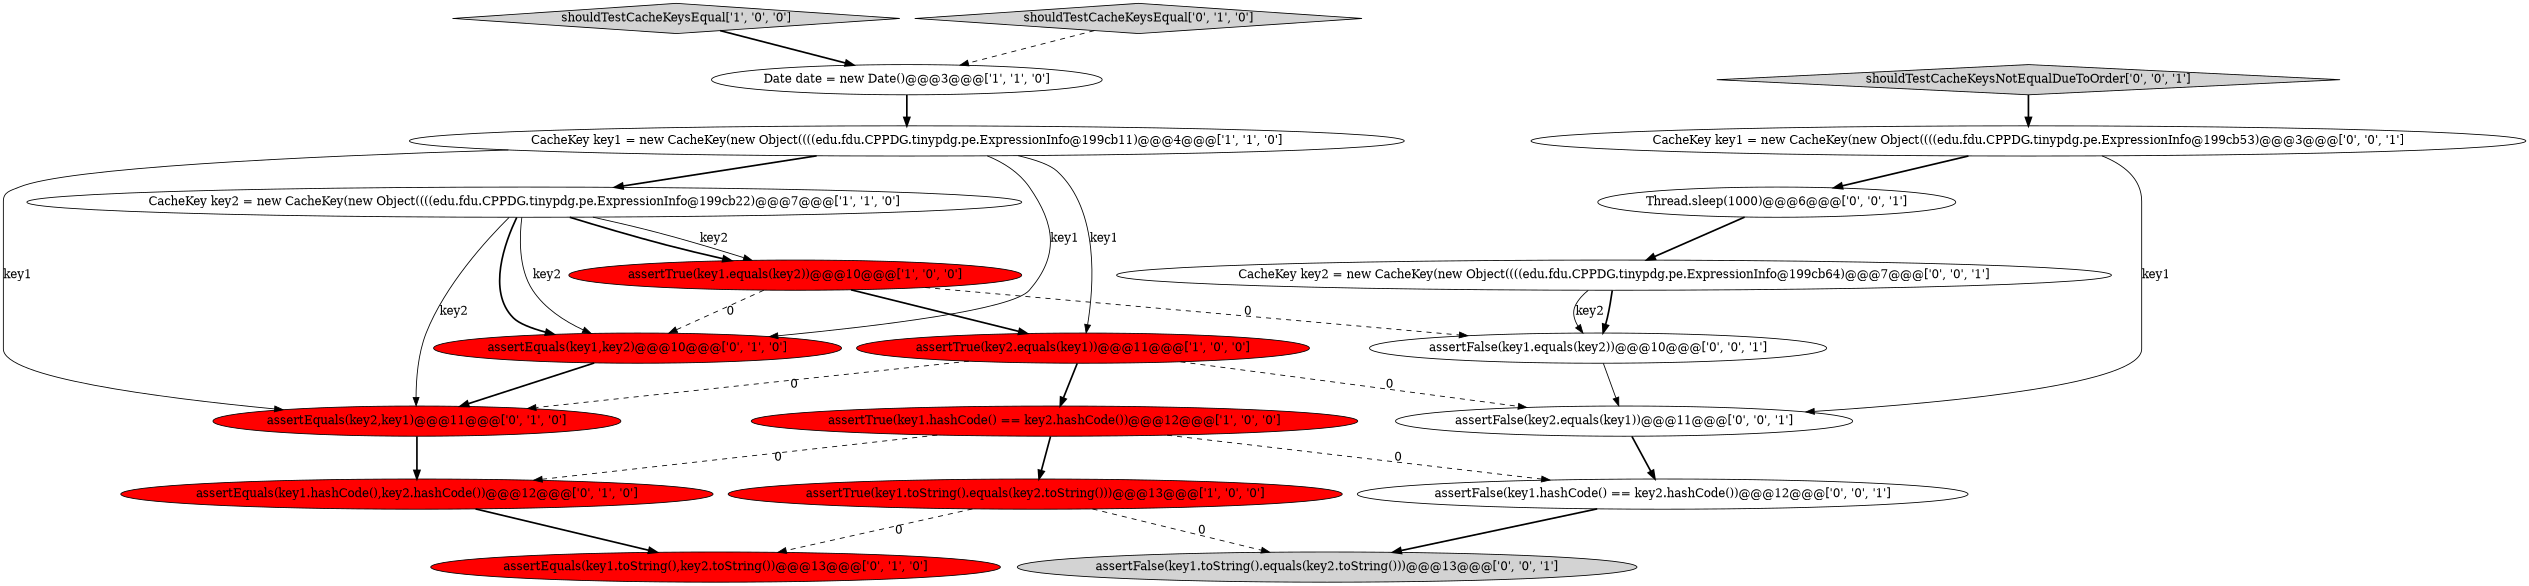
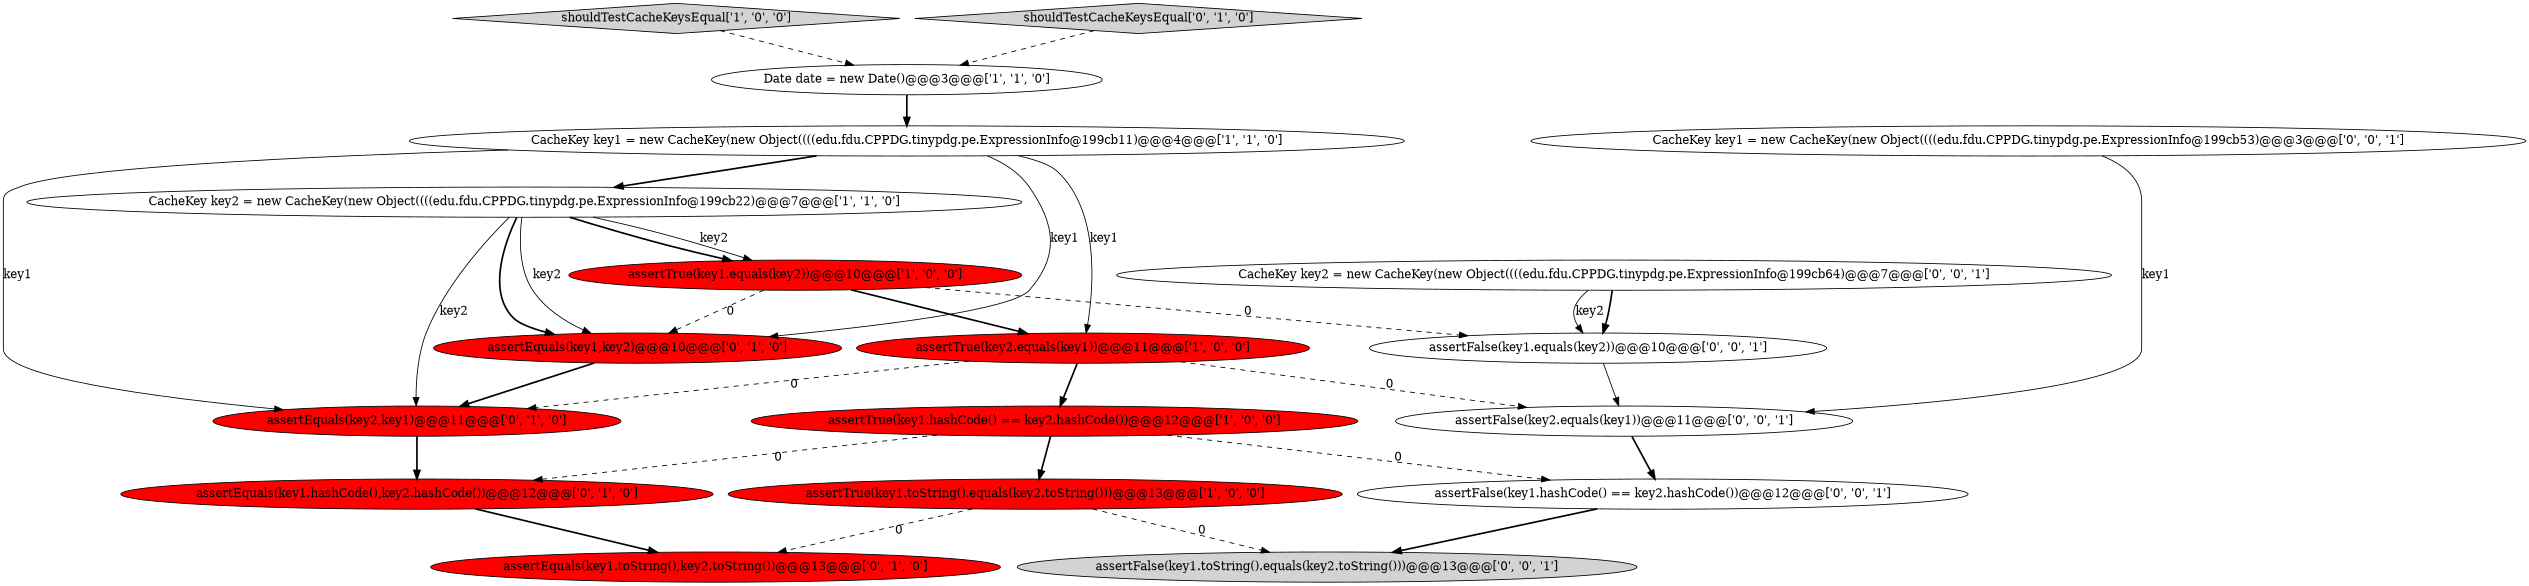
edge "shouldTestCacheKeysEqual['1', '0', '0']" -> "Date date = new Date()@@@3@@@['1', '1', '0']": style bold -> dashed
node "shouldTestCacheKeysNotEqualDueToOrder['0', '0', '1']": removed
node "Thread.sleep(1000)@@@6@@@['0', '0', '1']": removed
